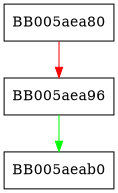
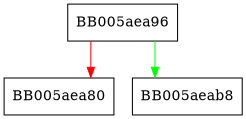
edge "BB005aea80" -> "BB005aea96": reversed
node "BB005aeab0": label "BB005aeab0" -> "BB005aeab8"
